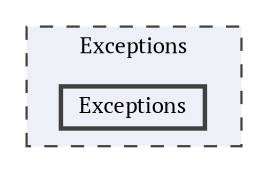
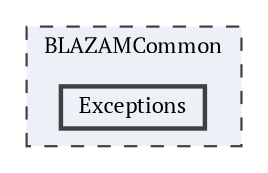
cluster "Exceptions": label "Exceptions" -> "BLAZAMCommon"
